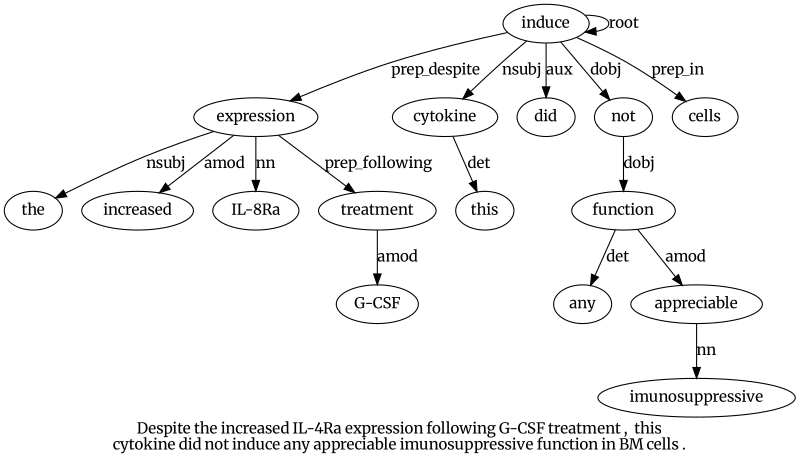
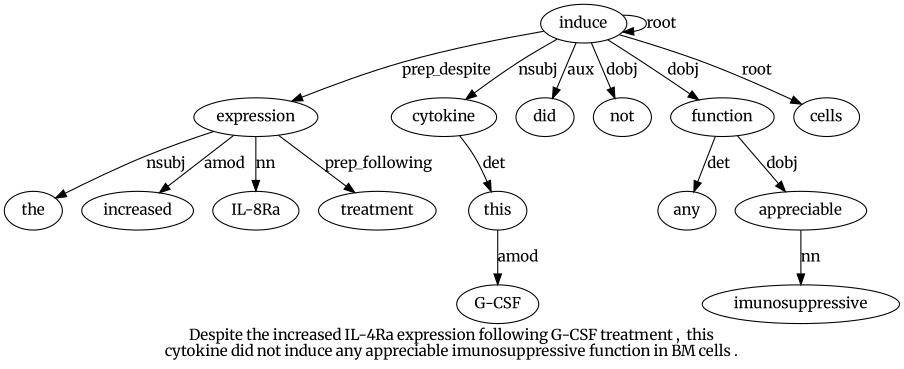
edge "induce" -> "cells": label "prep_in" -> "root"
edge "not" -> "function": now "induce" -> "function"
edge "treatment" -> "G-CSF": now "this" -> "G-CSF"
edge "function" -> "appreciable": label "amod" -> "dobj"
